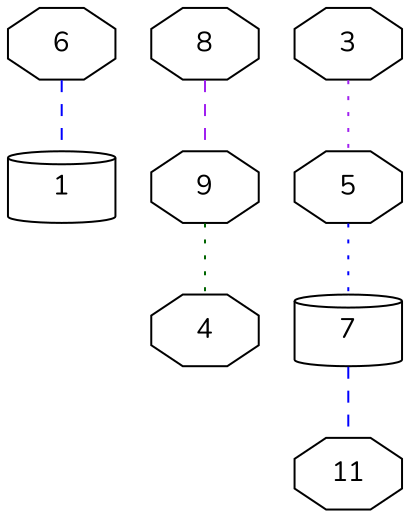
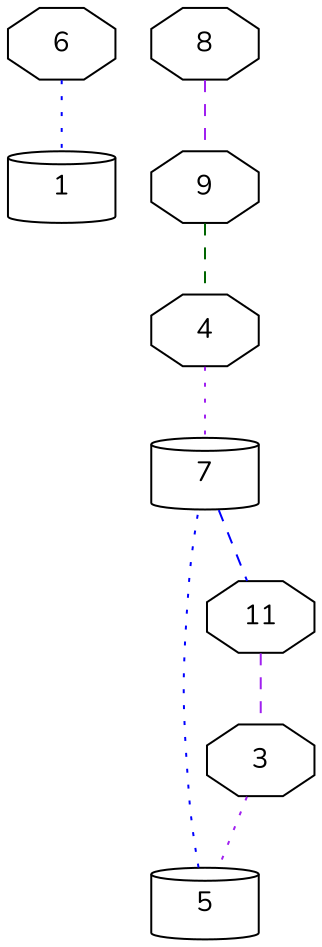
edge "6" -- "1": style dashed -> dotted
node "5": shape octagon -> cylinder
edge "9" -- "4": style dotted -> dashed
edge "4" -- "7": added
edge "11" -- "3": added
